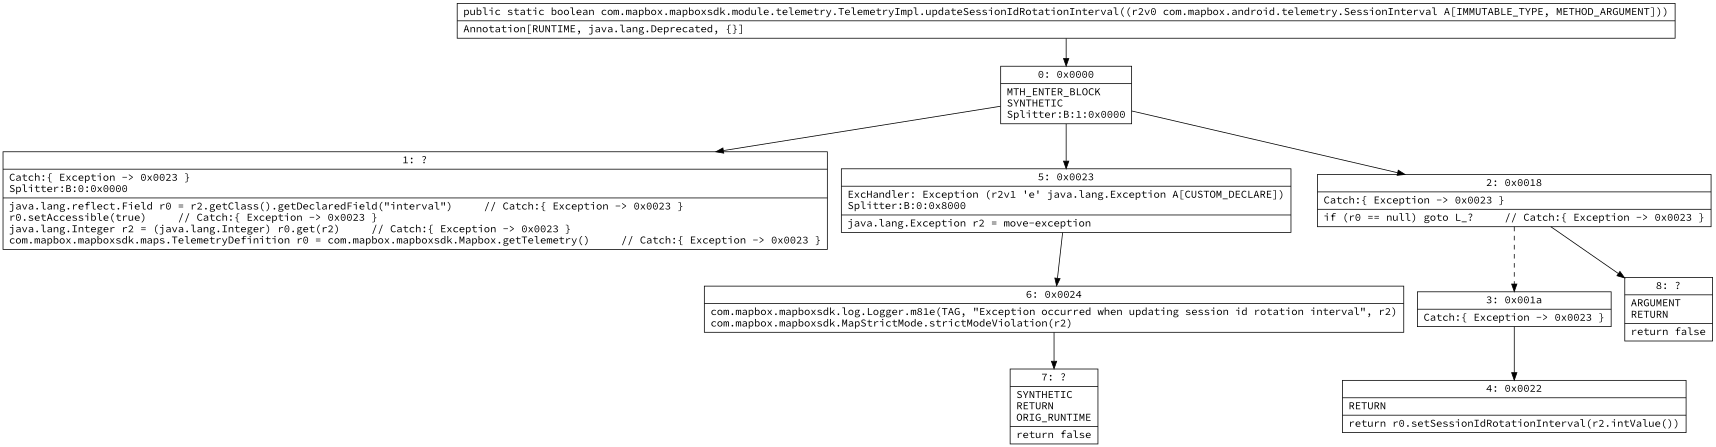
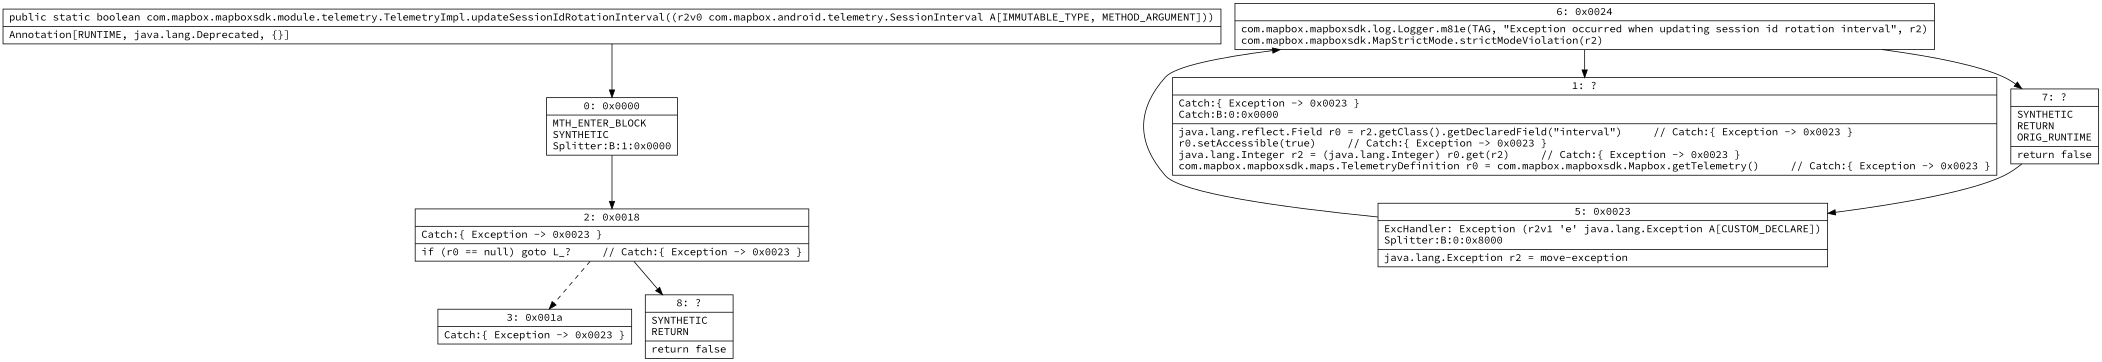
edge "0: 0x0000" -> "1: ?": now "6: 0x0024" -> "1: ?"
edge "0: 0x0000" -> "5: 0x0023": now "7: ?" -> "5: 0x0023"
node "1: ?": text "Splitter:B:0:0x0000" -> "Catch:B:0:0x0000"
node "8: ?": text "ARGUMENT" -> "SYNTHETIC"
node "4: 0x0022": removed
